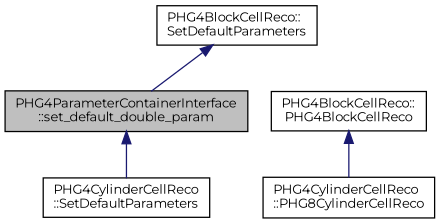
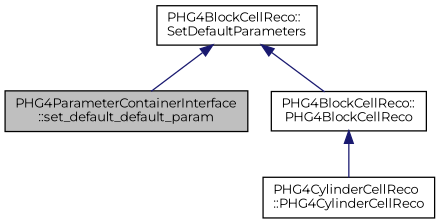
edge "PHG4BlockCellReco:: PHG4BlockCellReco" -> "PHG4BlockCellReco:: SetDefaultParameters": added
node "PHG4ParameterContainerInterface ::set_default_double_param": label "PHG4ParameterContainerInterface ::set_default_double_param" -> "PHG4ParameterContainerInterface ::set_default_default_param"
node "PHG4CylinderCellReco ::SetDefaultParameters": removed
node "PHG4CylinderCellReco ::PHG8CylinderCellReco": label "PHG4CylinderCellReco ::PHG8CylinderCellReco" -> "PHG4CylinderCellReco ::PHG4CylinderCellReco"
